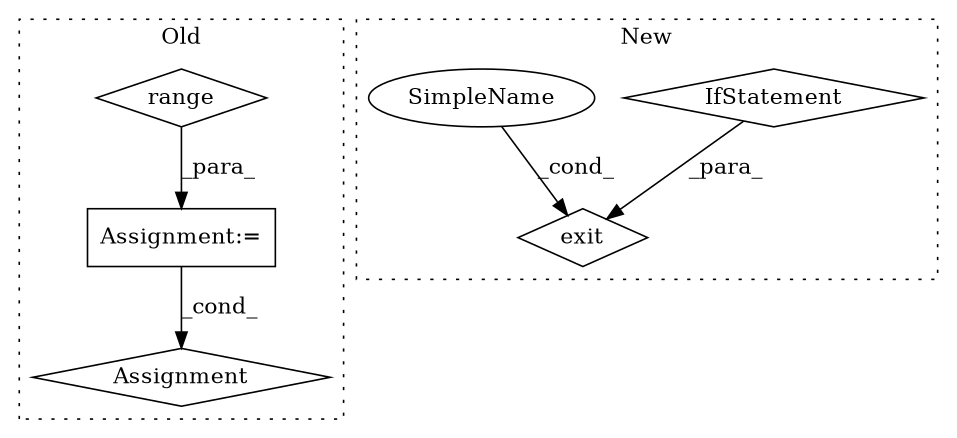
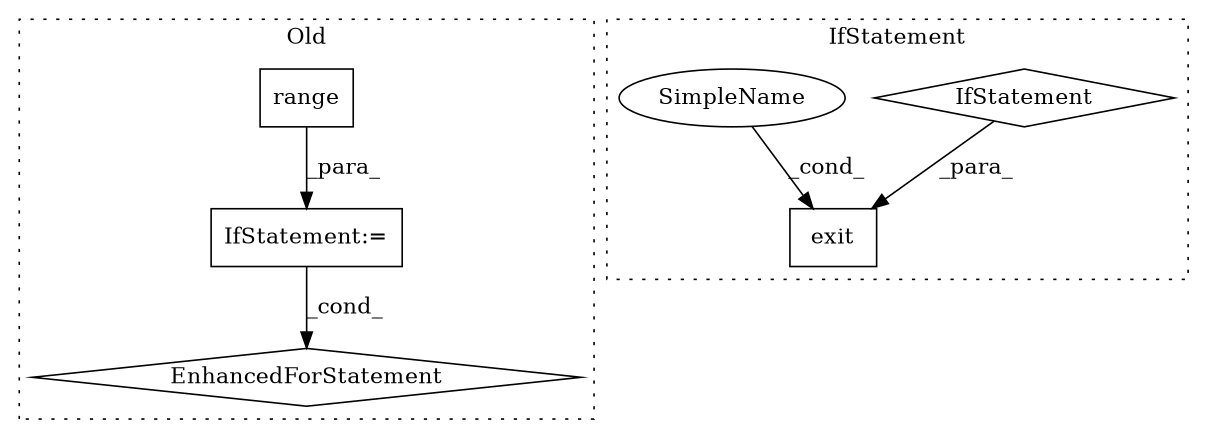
cluster "New": label "New" -> "IfStatement"
node "range": shape diamond -> box
node "Assignment:=": label "Assignment:=" -> "IfStatement:="
node "exit": shape diamond -> box
node "Assignment": label "Assignment" -> "EnhancedForStatement"
